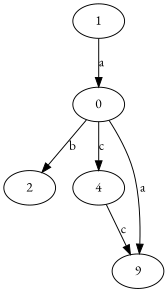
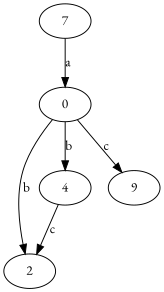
node "1": label "1" -> "7"
edge "0" -> "4": label "c" -> "b"
edge "0" -> "9": label "a" -> "c"
edge "4" -> "9": now "4" -> "2"
